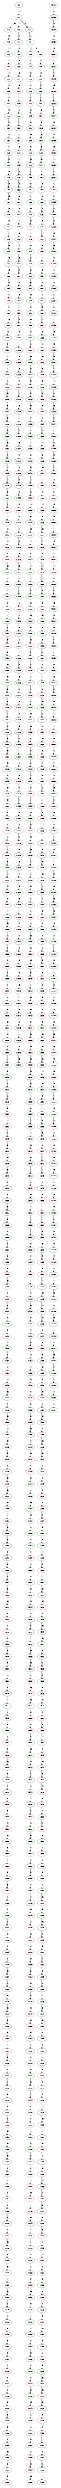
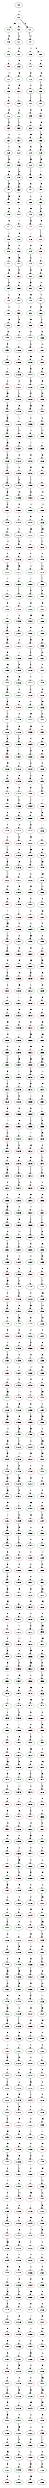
edge "S337" -> "S341": added, label "I"
edge "S764" -> "S768": style dashed -> bold
